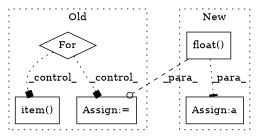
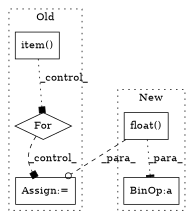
edge "For" -> "item()": reversed
edge "For" -> "Assign:=": style dotted -> dashed
node "Assign:a": label "Assign:a" -> "BinOp:a"
